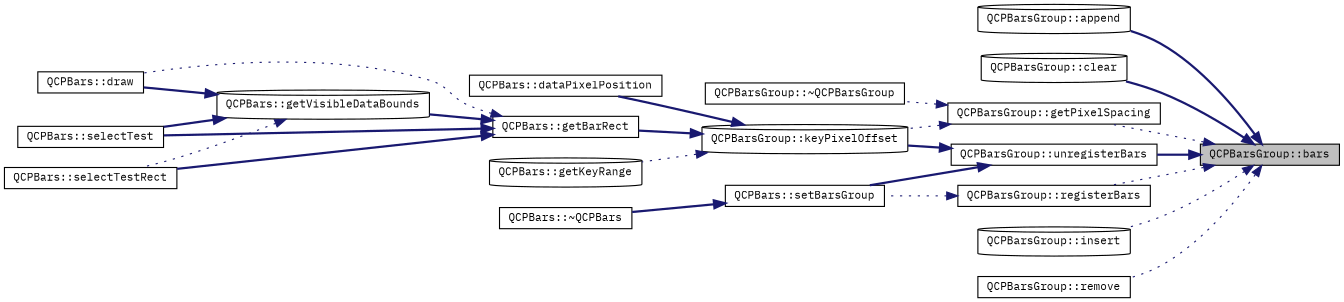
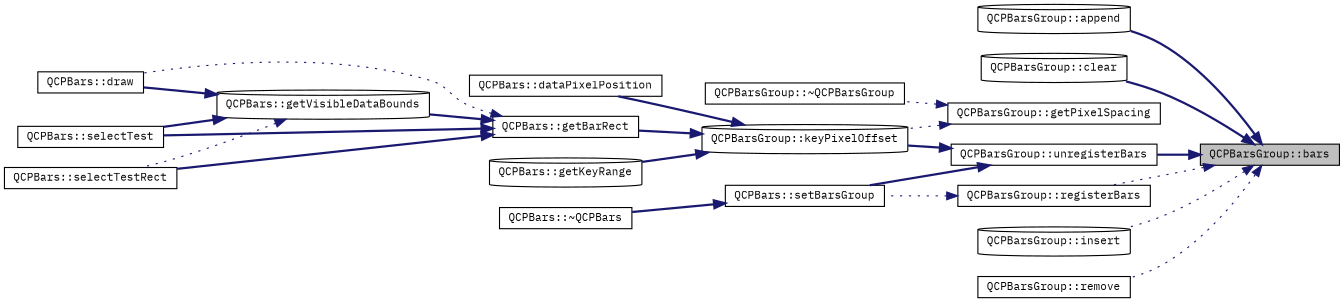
edge "QCPBarsGroup::getPixelSpacing" -> "QCPBarsGroup::bars": removed
edge "QCPBars::getKeyRange" -> "QCPBarsGroup::keyPixelOffset": style dotted -> bold
